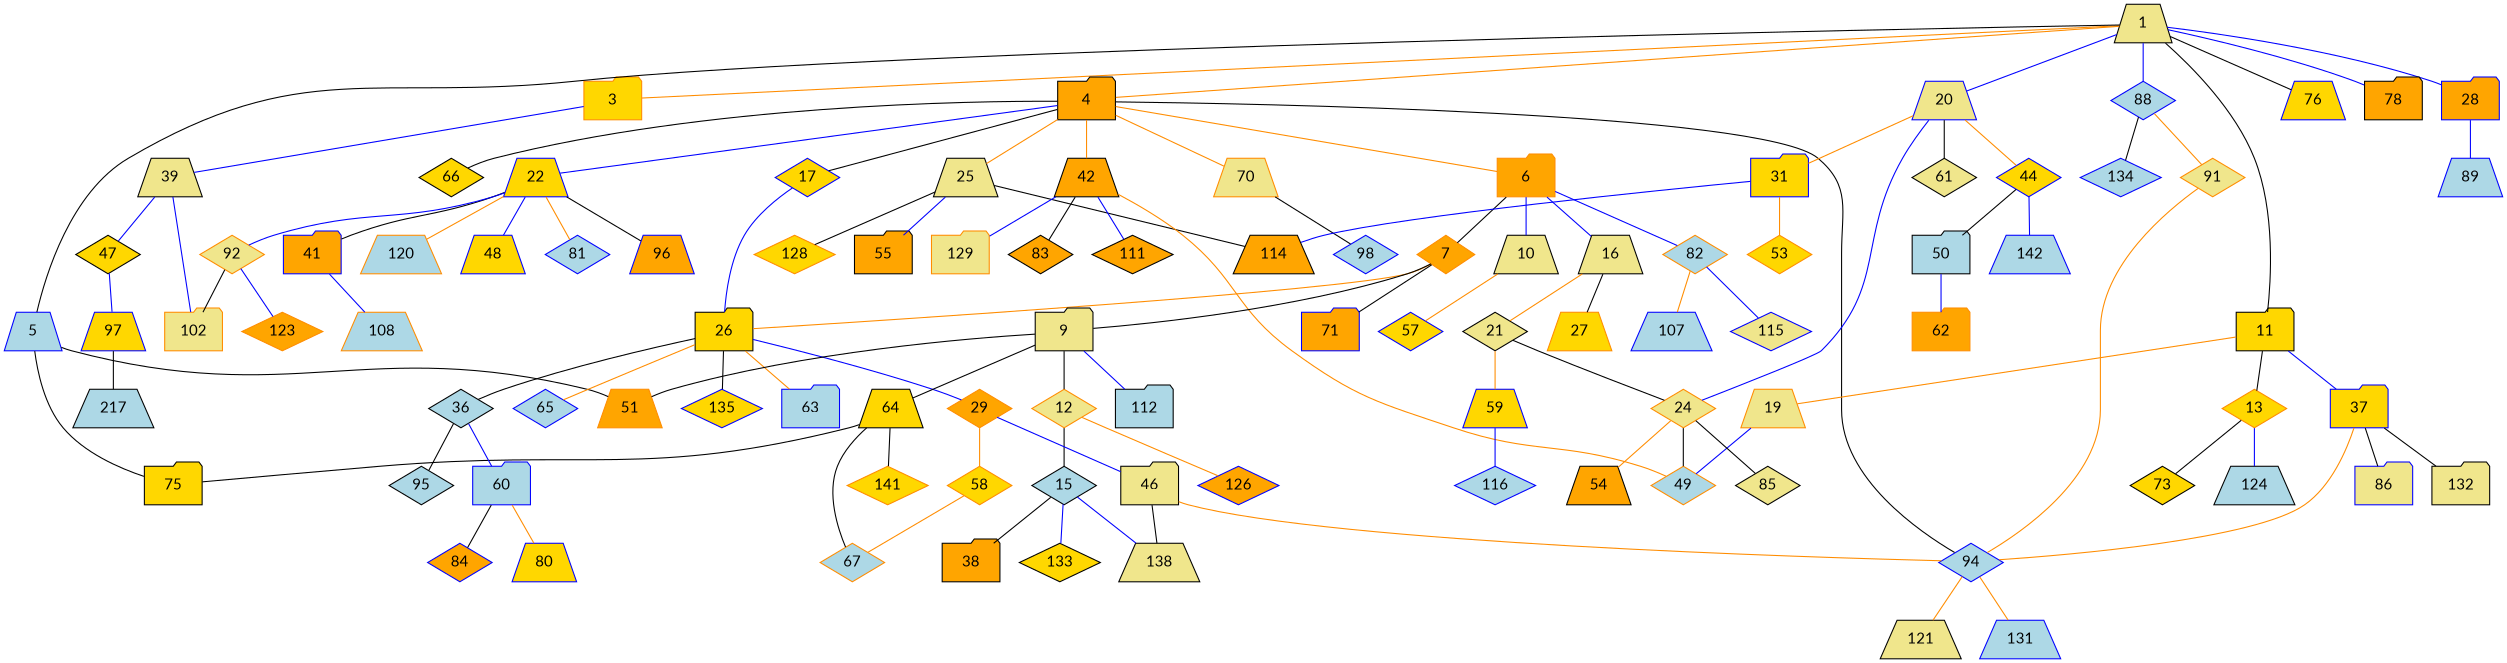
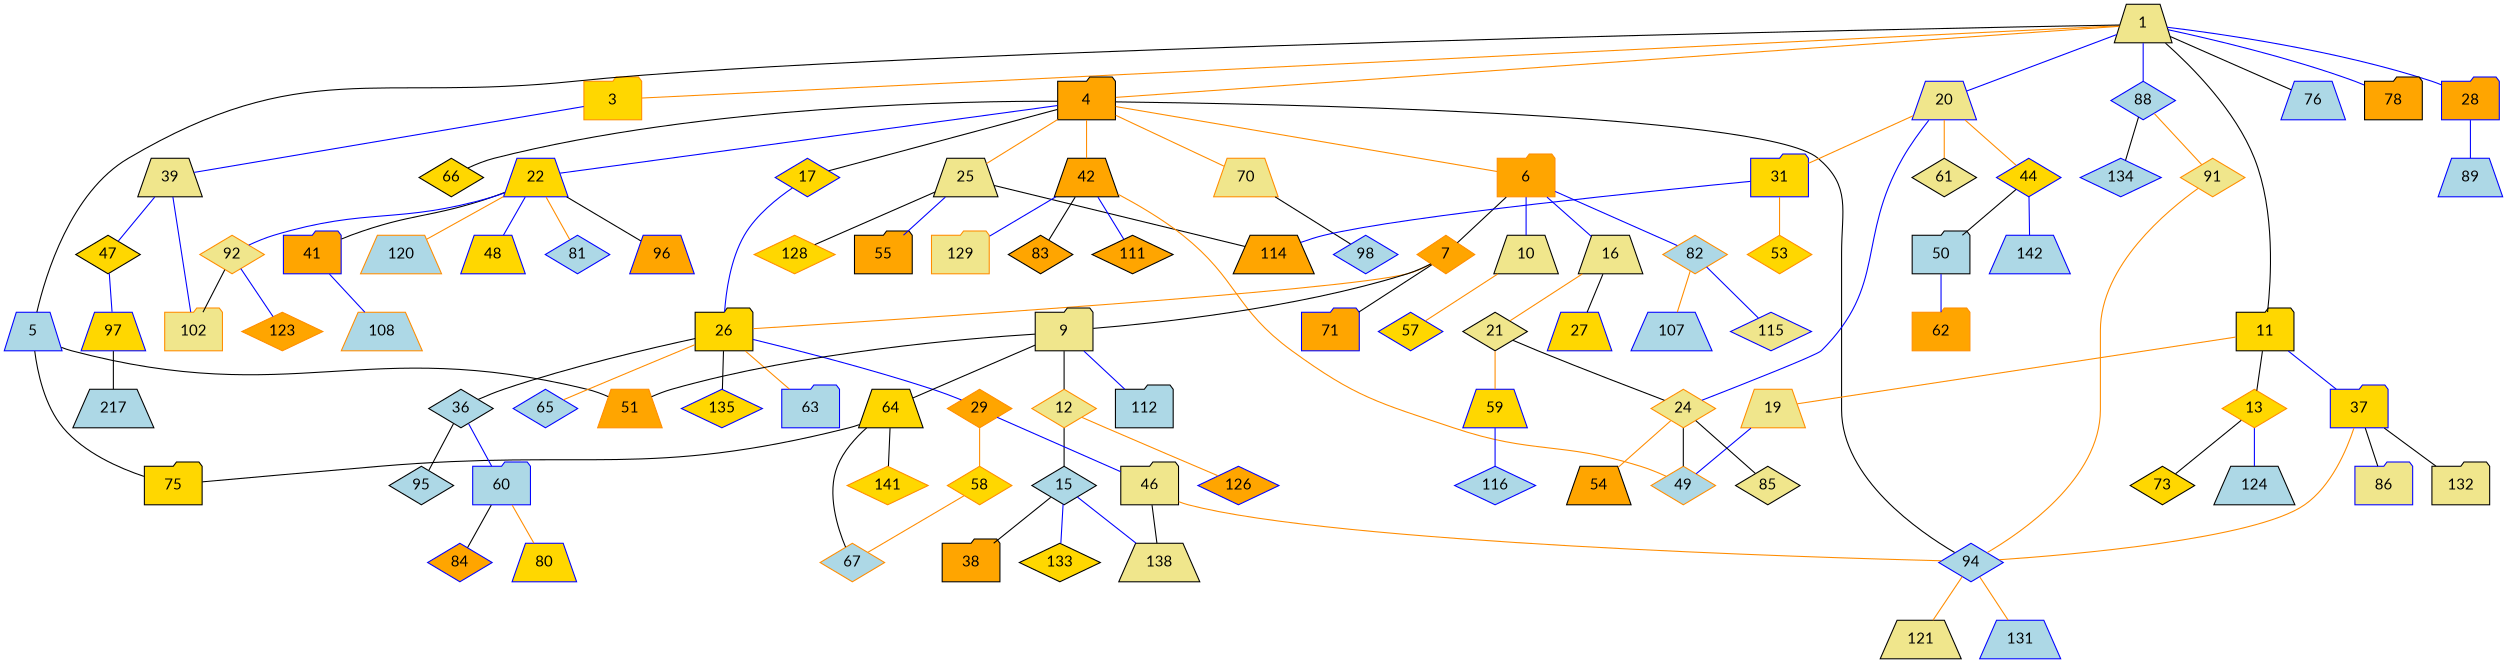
node "76": fillcolor gold -> lightblue
edge "20" -- "61": color black -> darkorange
node "27": color darkorange -> blue
